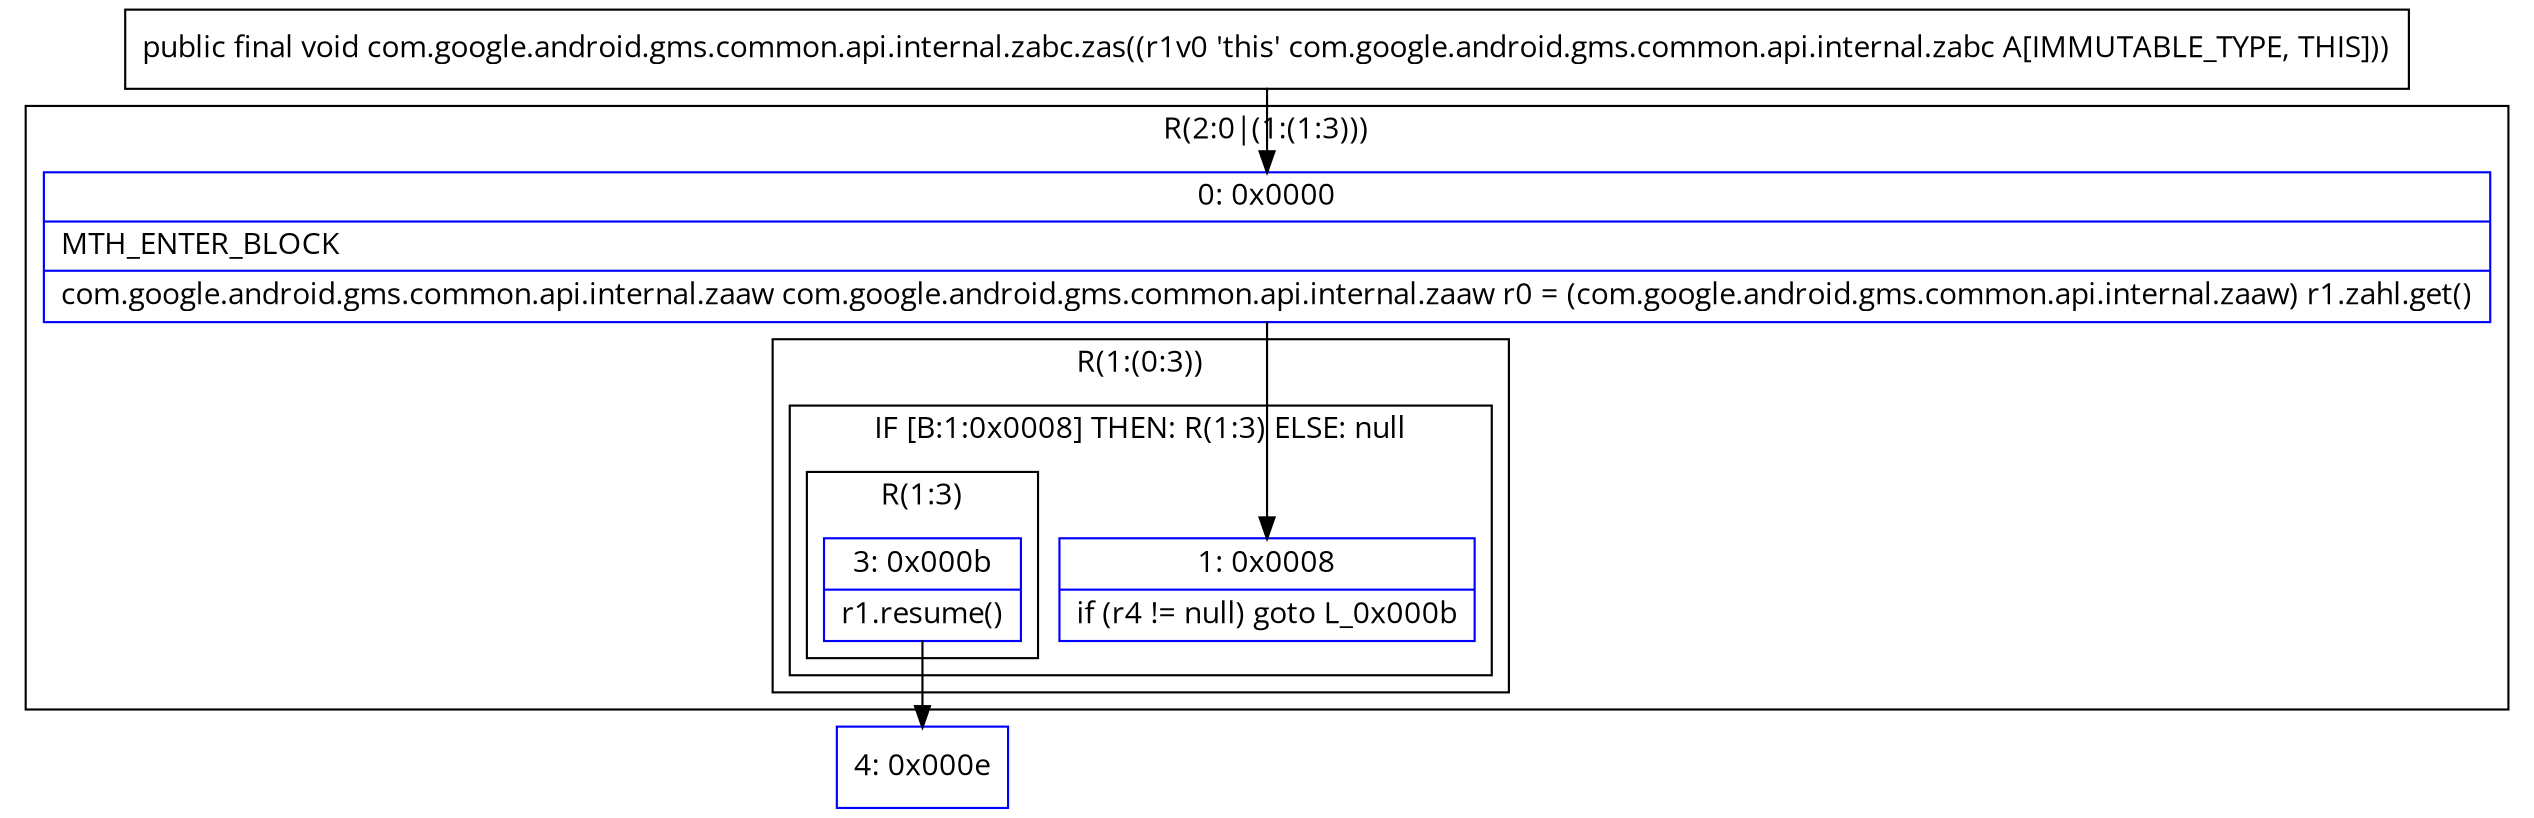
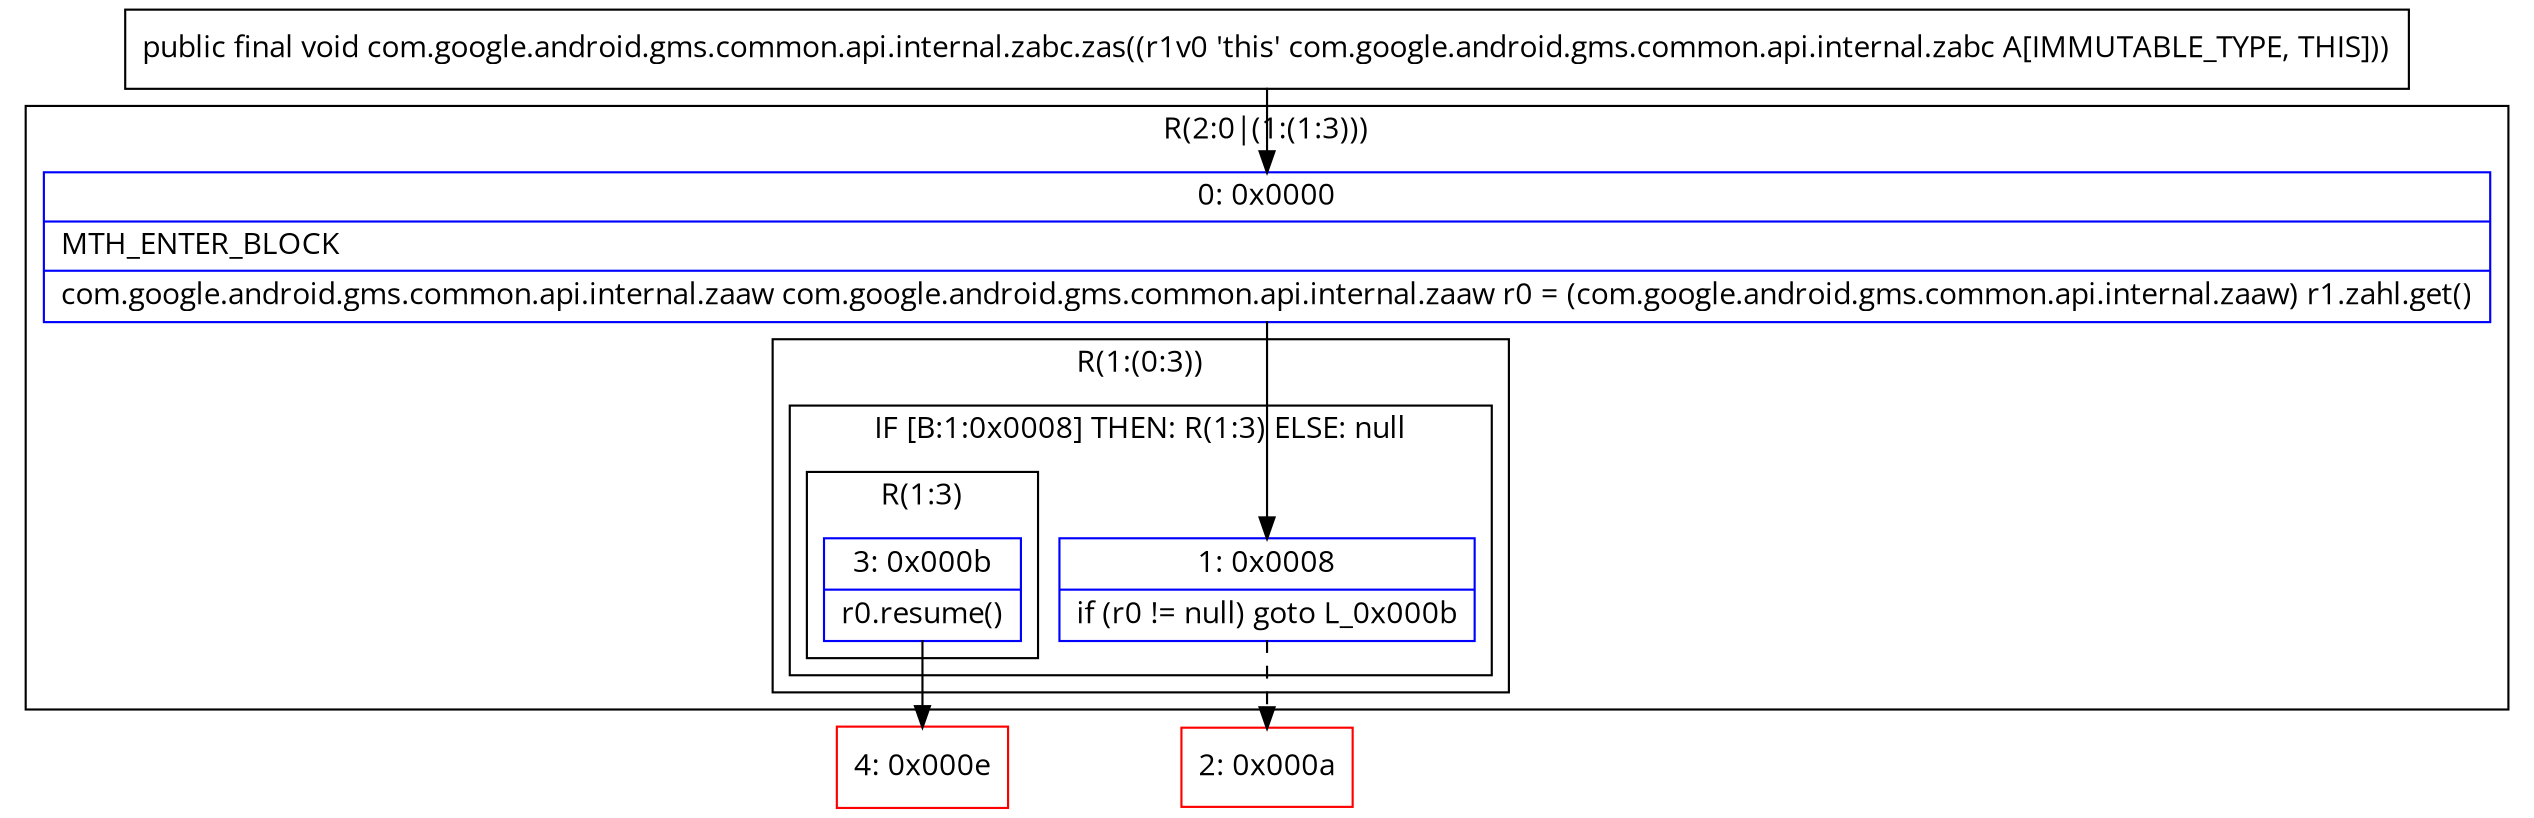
node "3: 0x000b": text "r1.resume()" -> "r0.resume()"
node "1: 0x0008": text "if (r4 != null) goto L_0x000b" -> "if (r0 != null) goto L_0x000b"
node "4: 0x000e": color blue -> red
node "2: 0x000a": added
